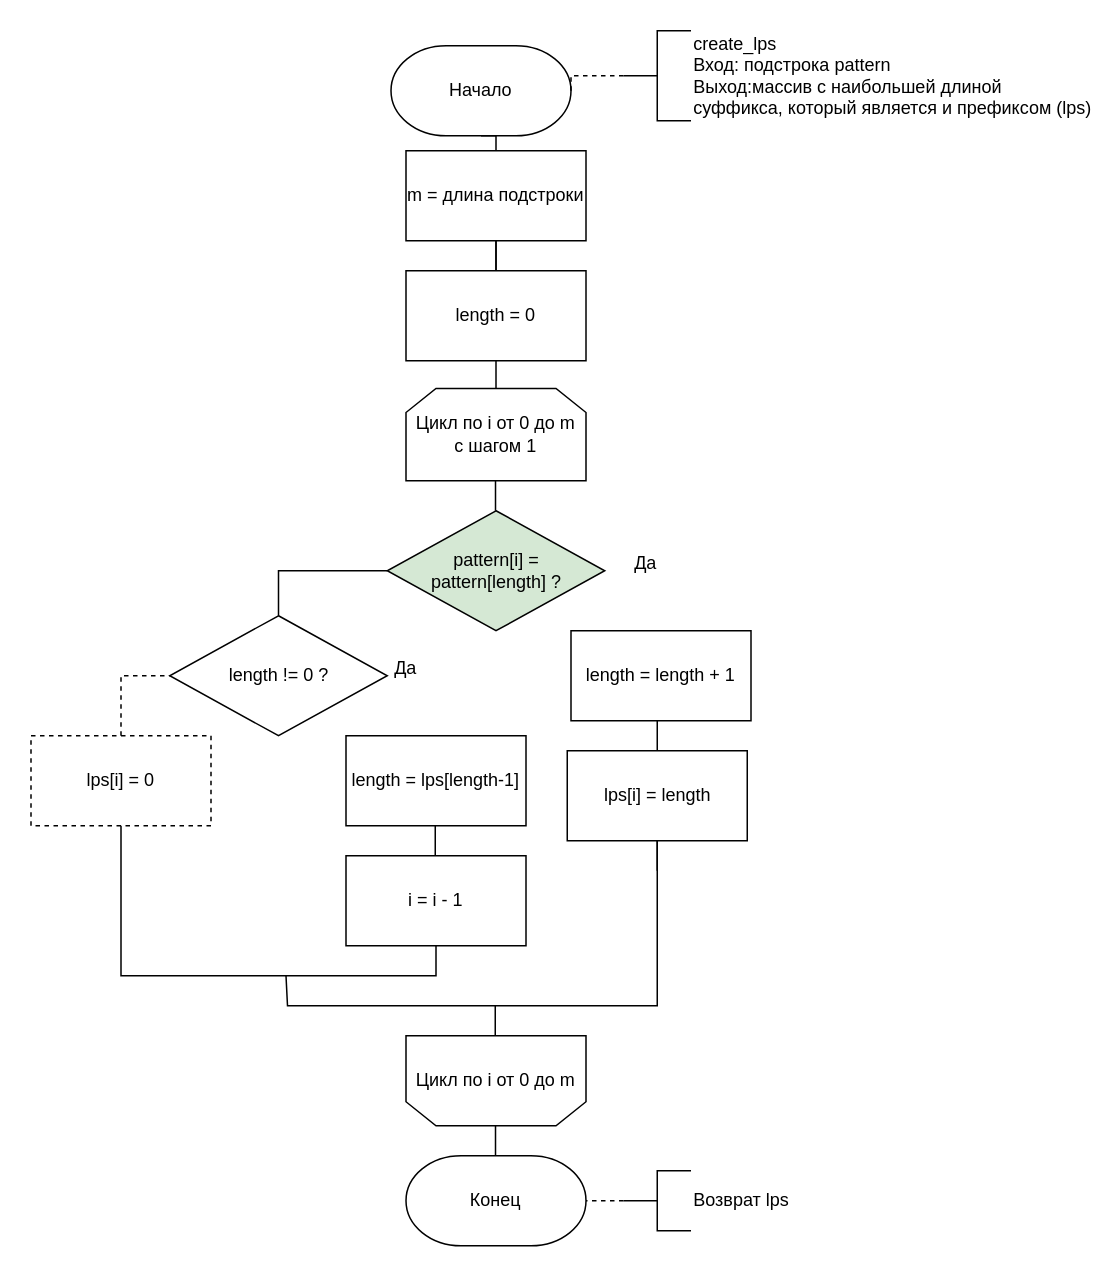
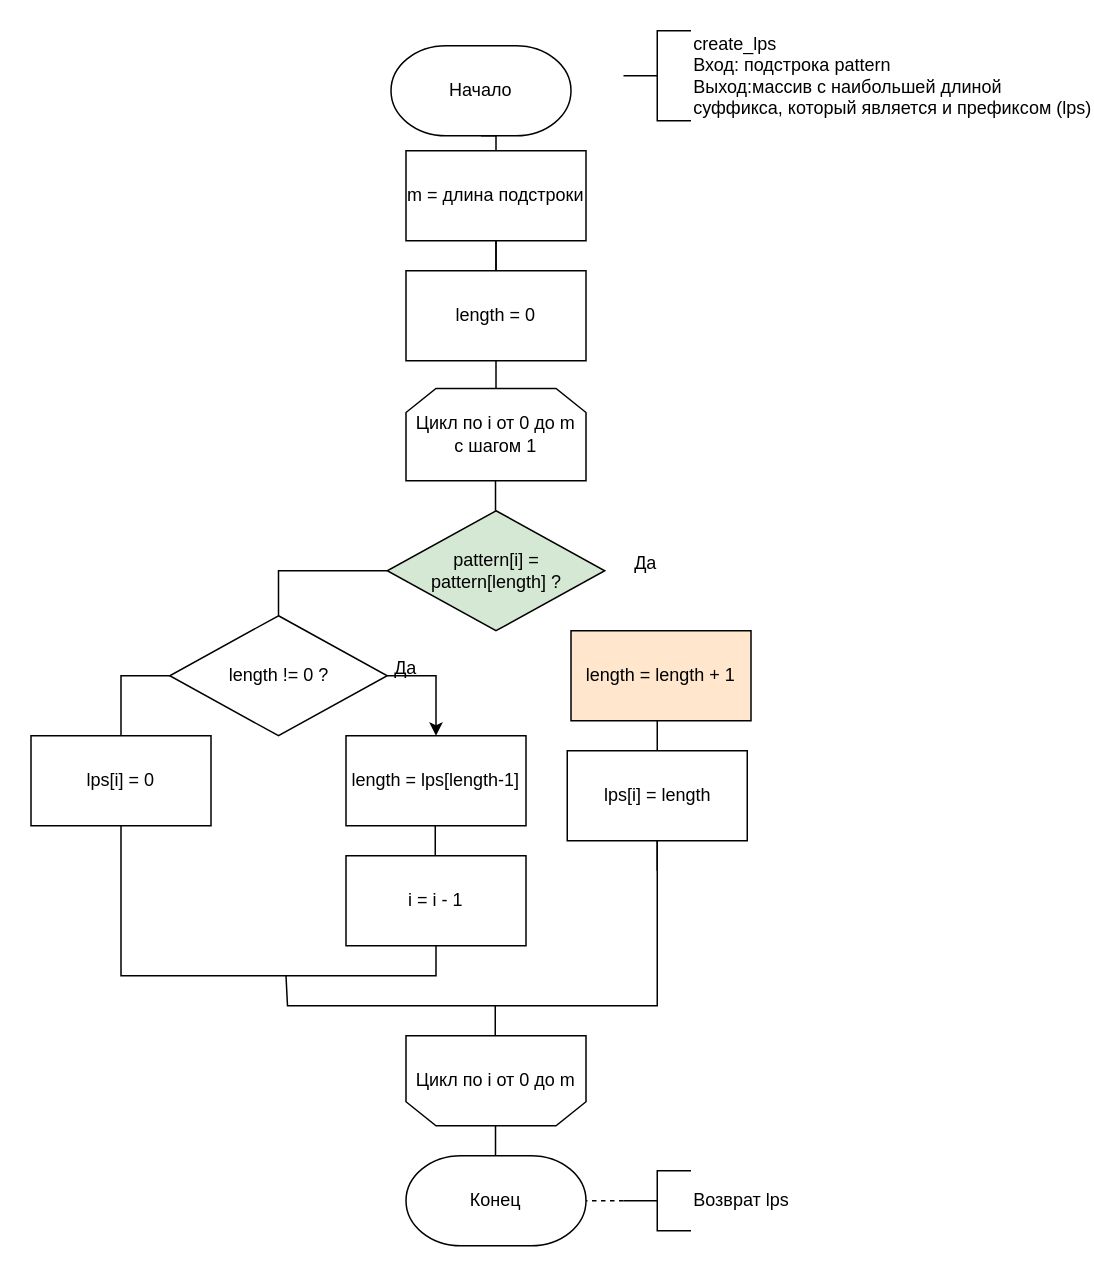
edge "create_lps Вход: подстрока pattern Выход:массив с наибольшей длиной суффикса, который является и префиксом (lps)" -- "Начало": removed
node "length = length + 1": fillcolor #ffffff -> #ffe6cc
edge "length != 0 ?" -> "length = lps[length-1]": added
edge "length != 0 ?" -- "lps[i] = 0": style dashed -> solid
node "lps[i] = 0": style dashed -> solid
